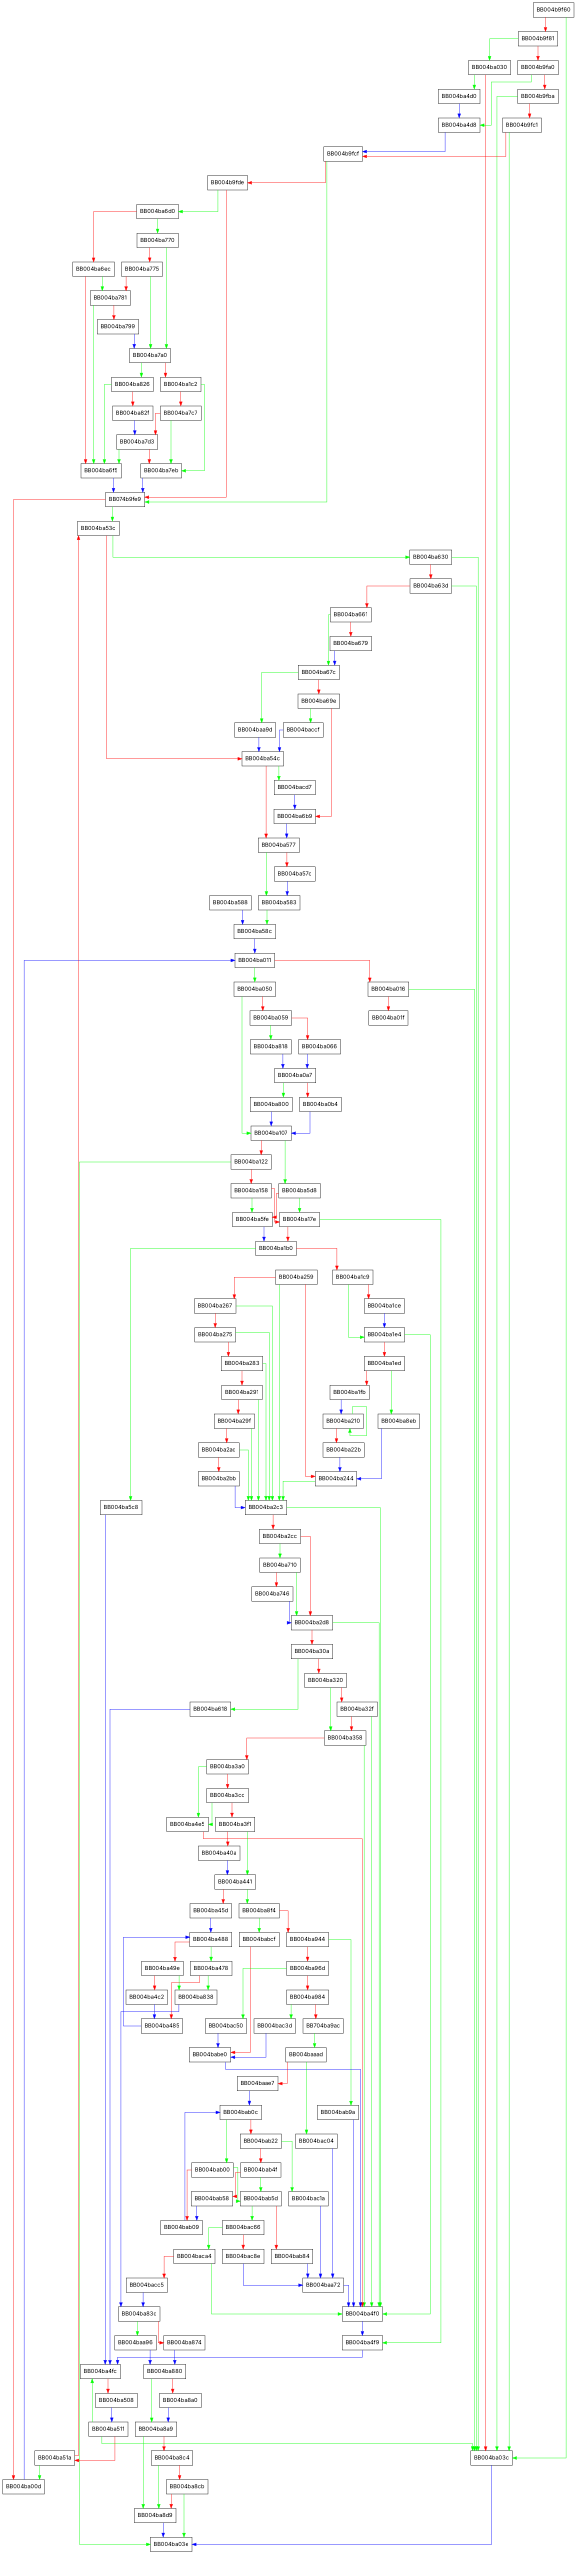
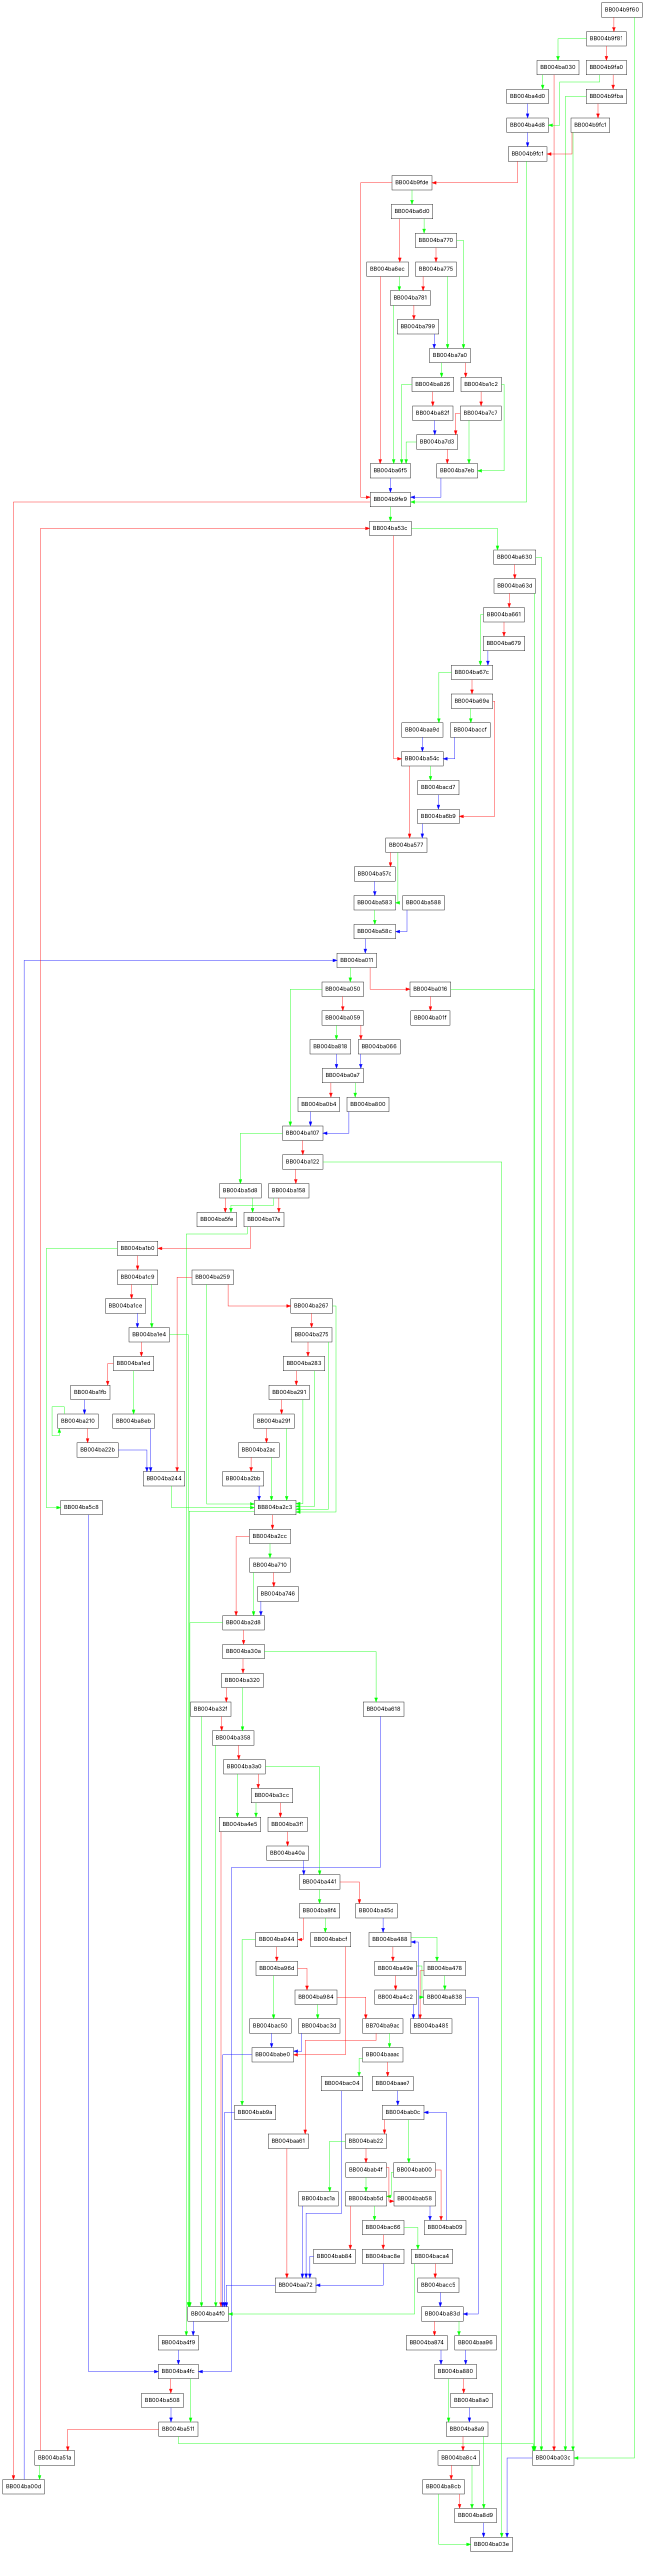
node "BB074b9fe9": label "BB074b9fe9" -> "BB004b9fe9"
edge "BB004ba5fe" -> "BB004ba1b0": removed
node "BB004ba2c3": label "BB004ba2c3" -> "BB804ba2c3"
edge "BB004ba3f1" -> "BB004ba441": now "BB004ba3a0" -> "BB004ba441"
node "BB004baa61": added
edge "BB004ba511" -> "BB004ba4fc": reversed
